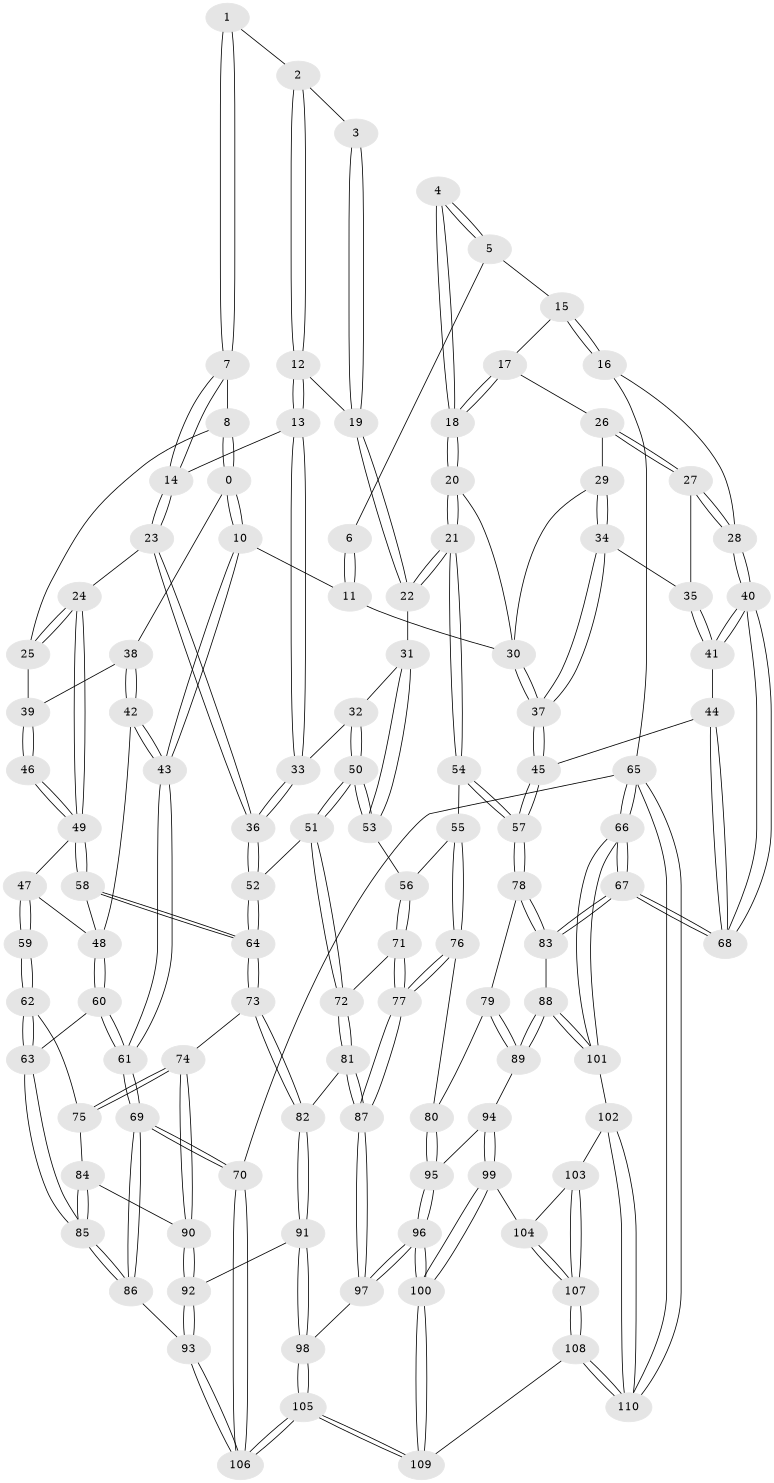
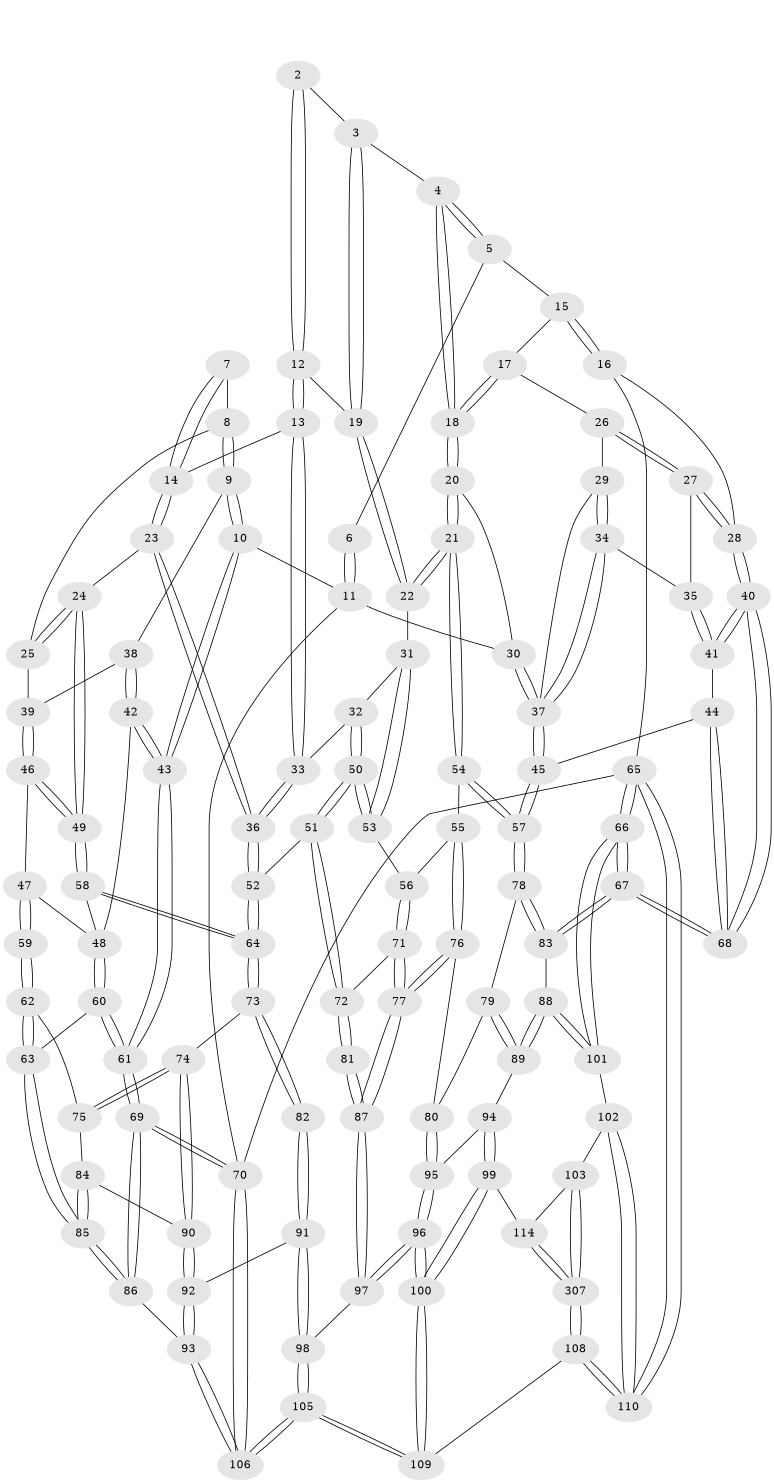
node "1": removed
edge "3" -- "4": added
node "0": label "0" -> "9"
edge "29" -- "30": now "29" -- "37"
edge "49" -- "47": now "46" -- "47"
edge "11" -- "70": added
edge "81" -- "82": removed
node "104": label "104" -> "114"
node "107": label "107" -> "307"
